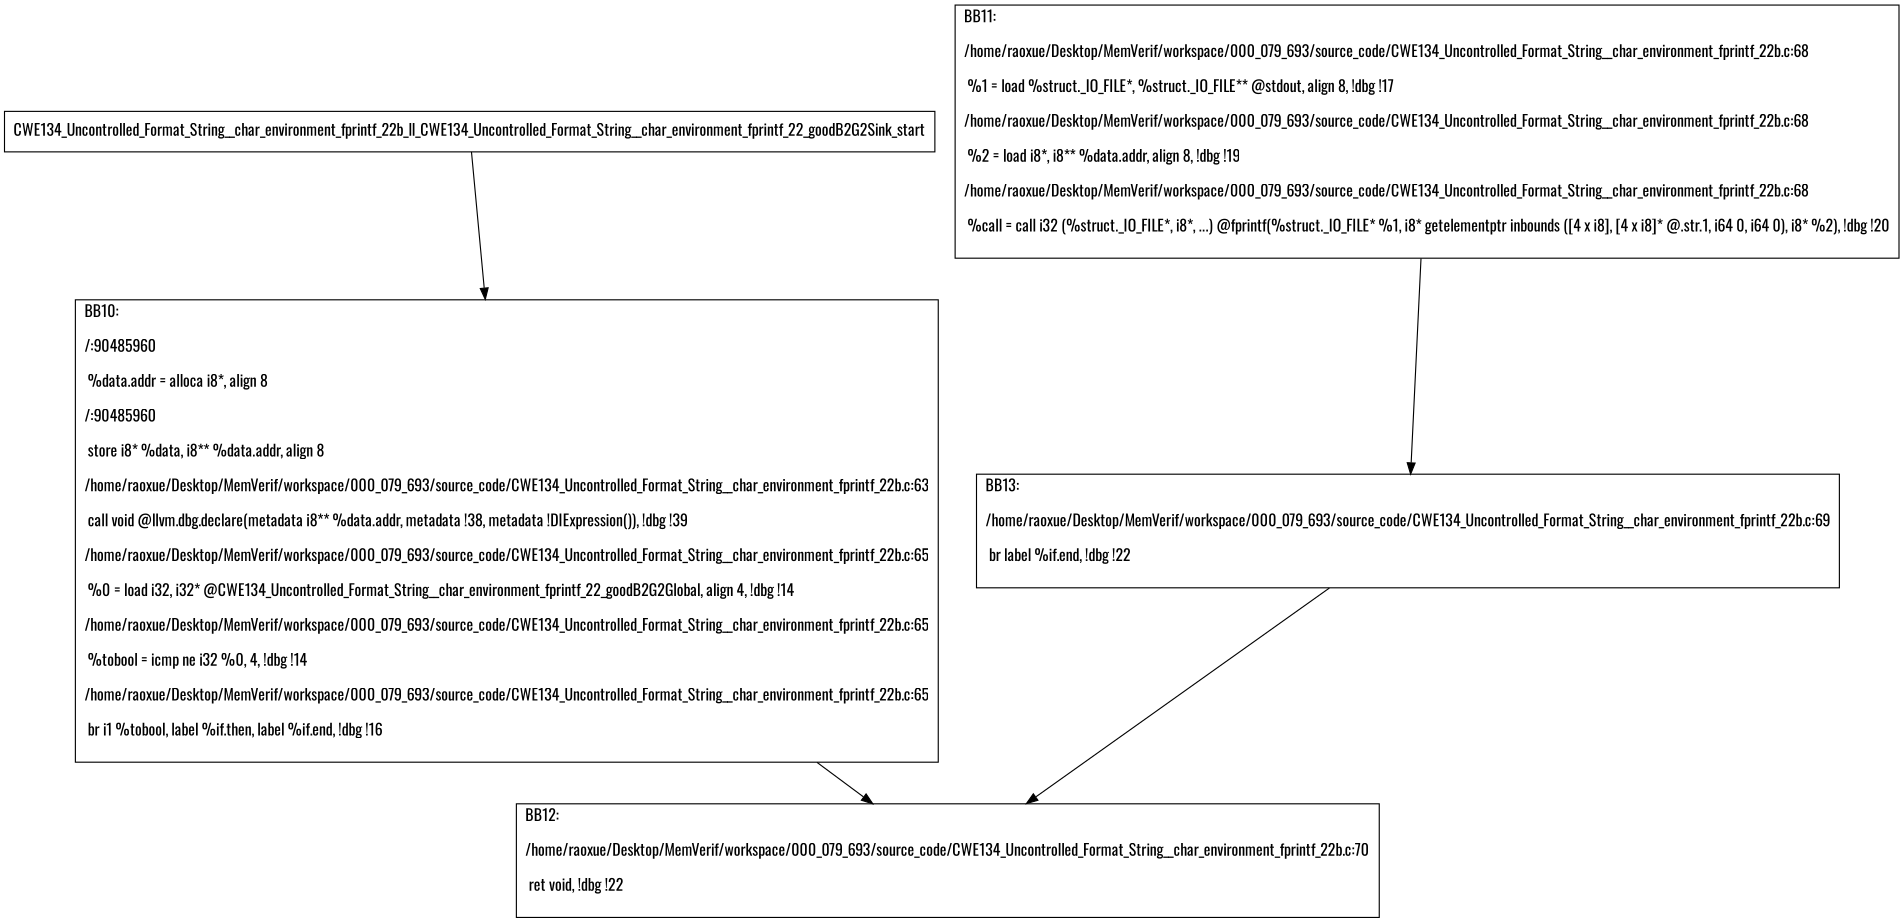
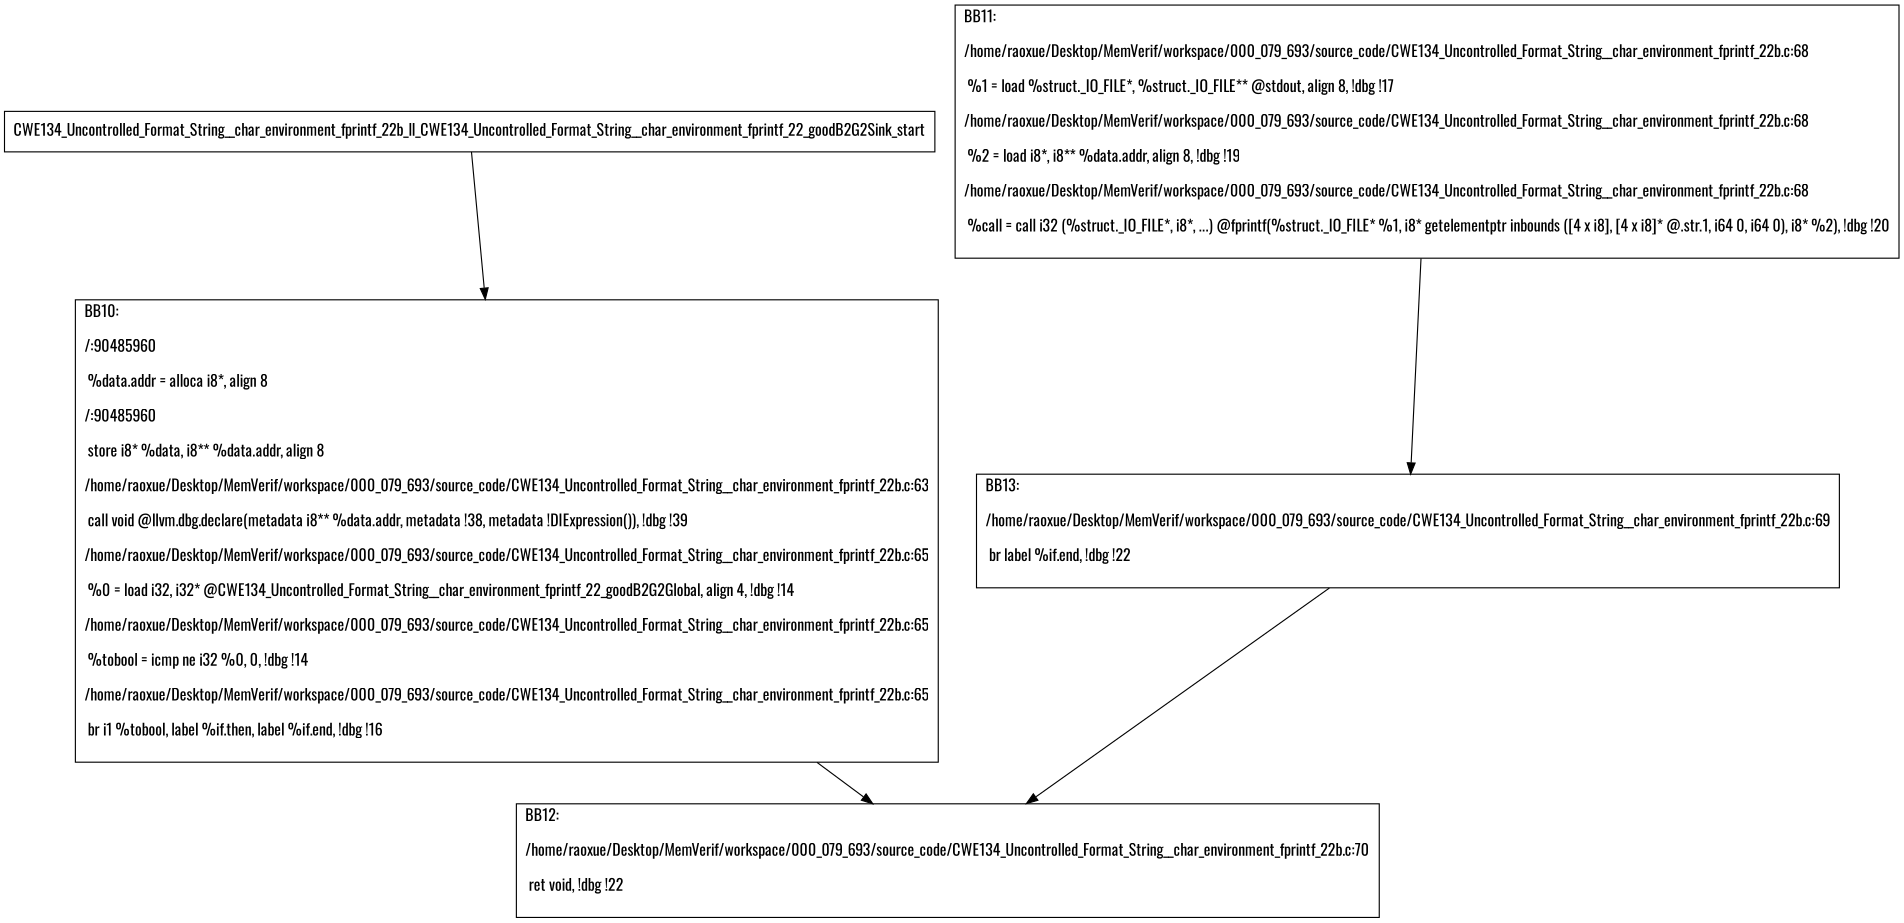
node "BB10:": text "%tobool = icmp ne i32 %0, 4, !dbg !14" -> "%tobool = icmp ne i32 %0, 0, !dbg !14"
